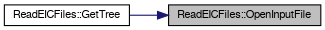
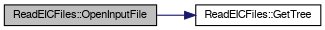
edge "ReadEICFiles::GetTree" -> "ReadEICFiles::OpenInputFile": reversed
